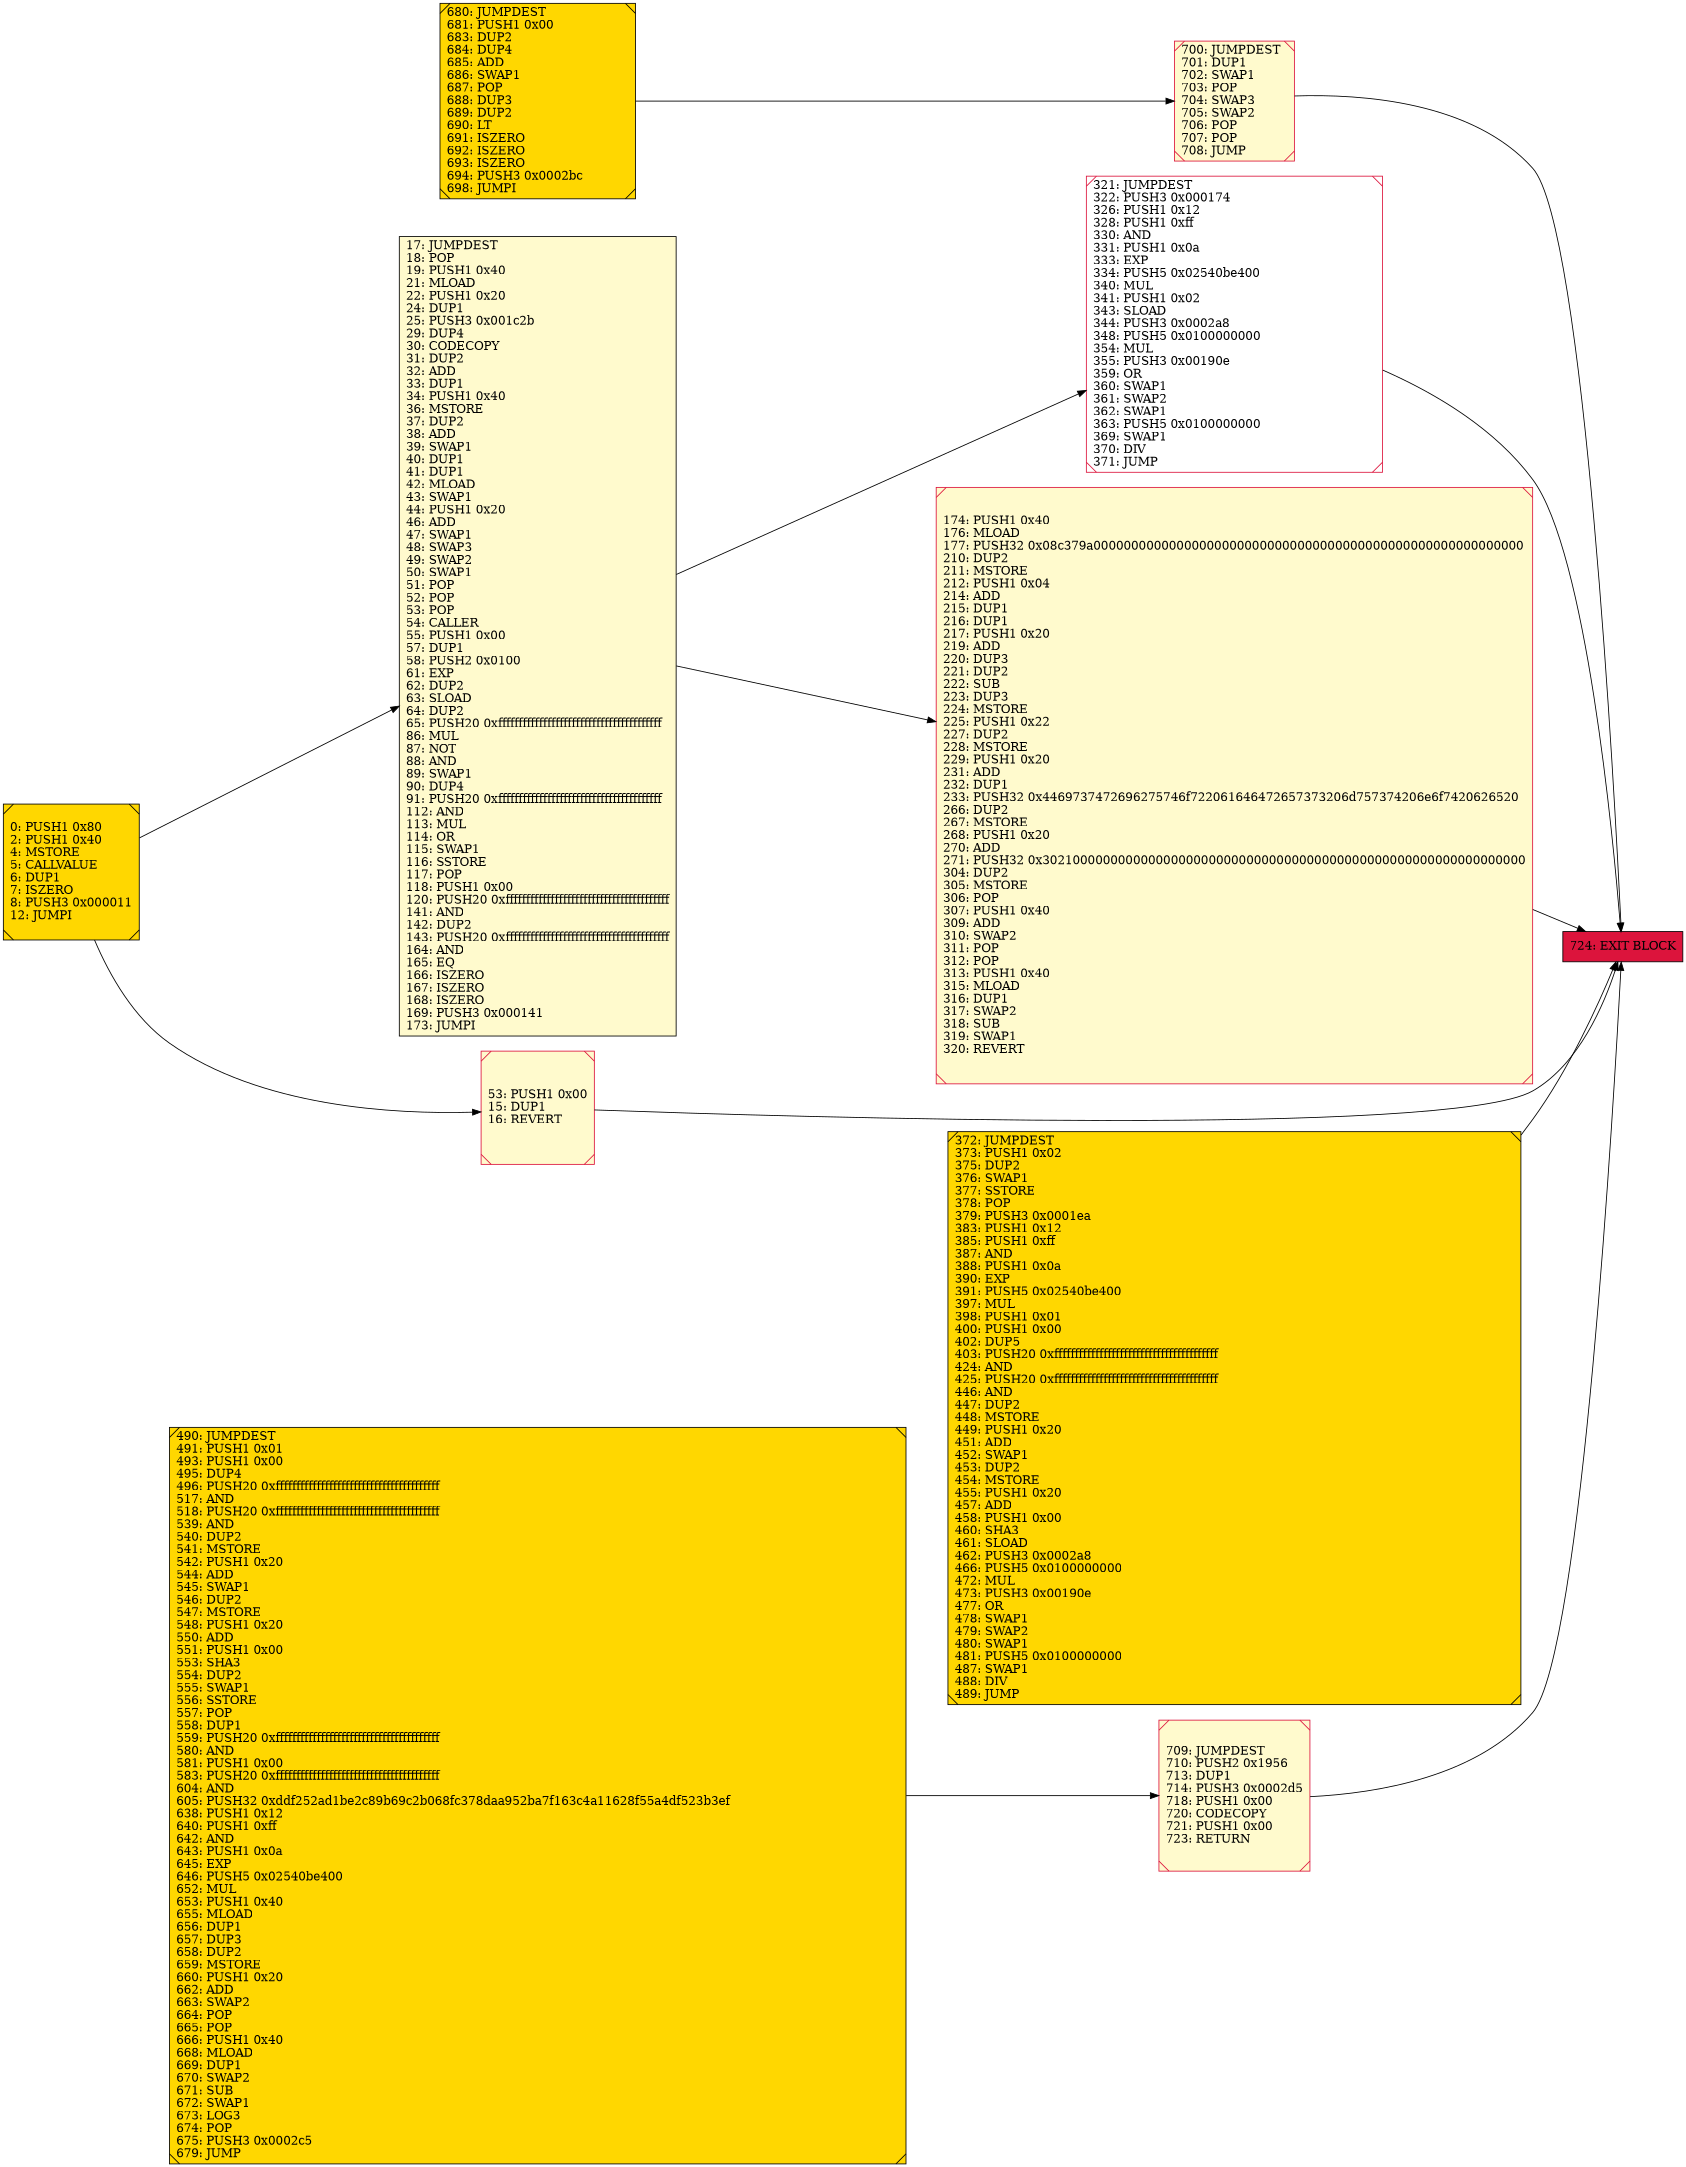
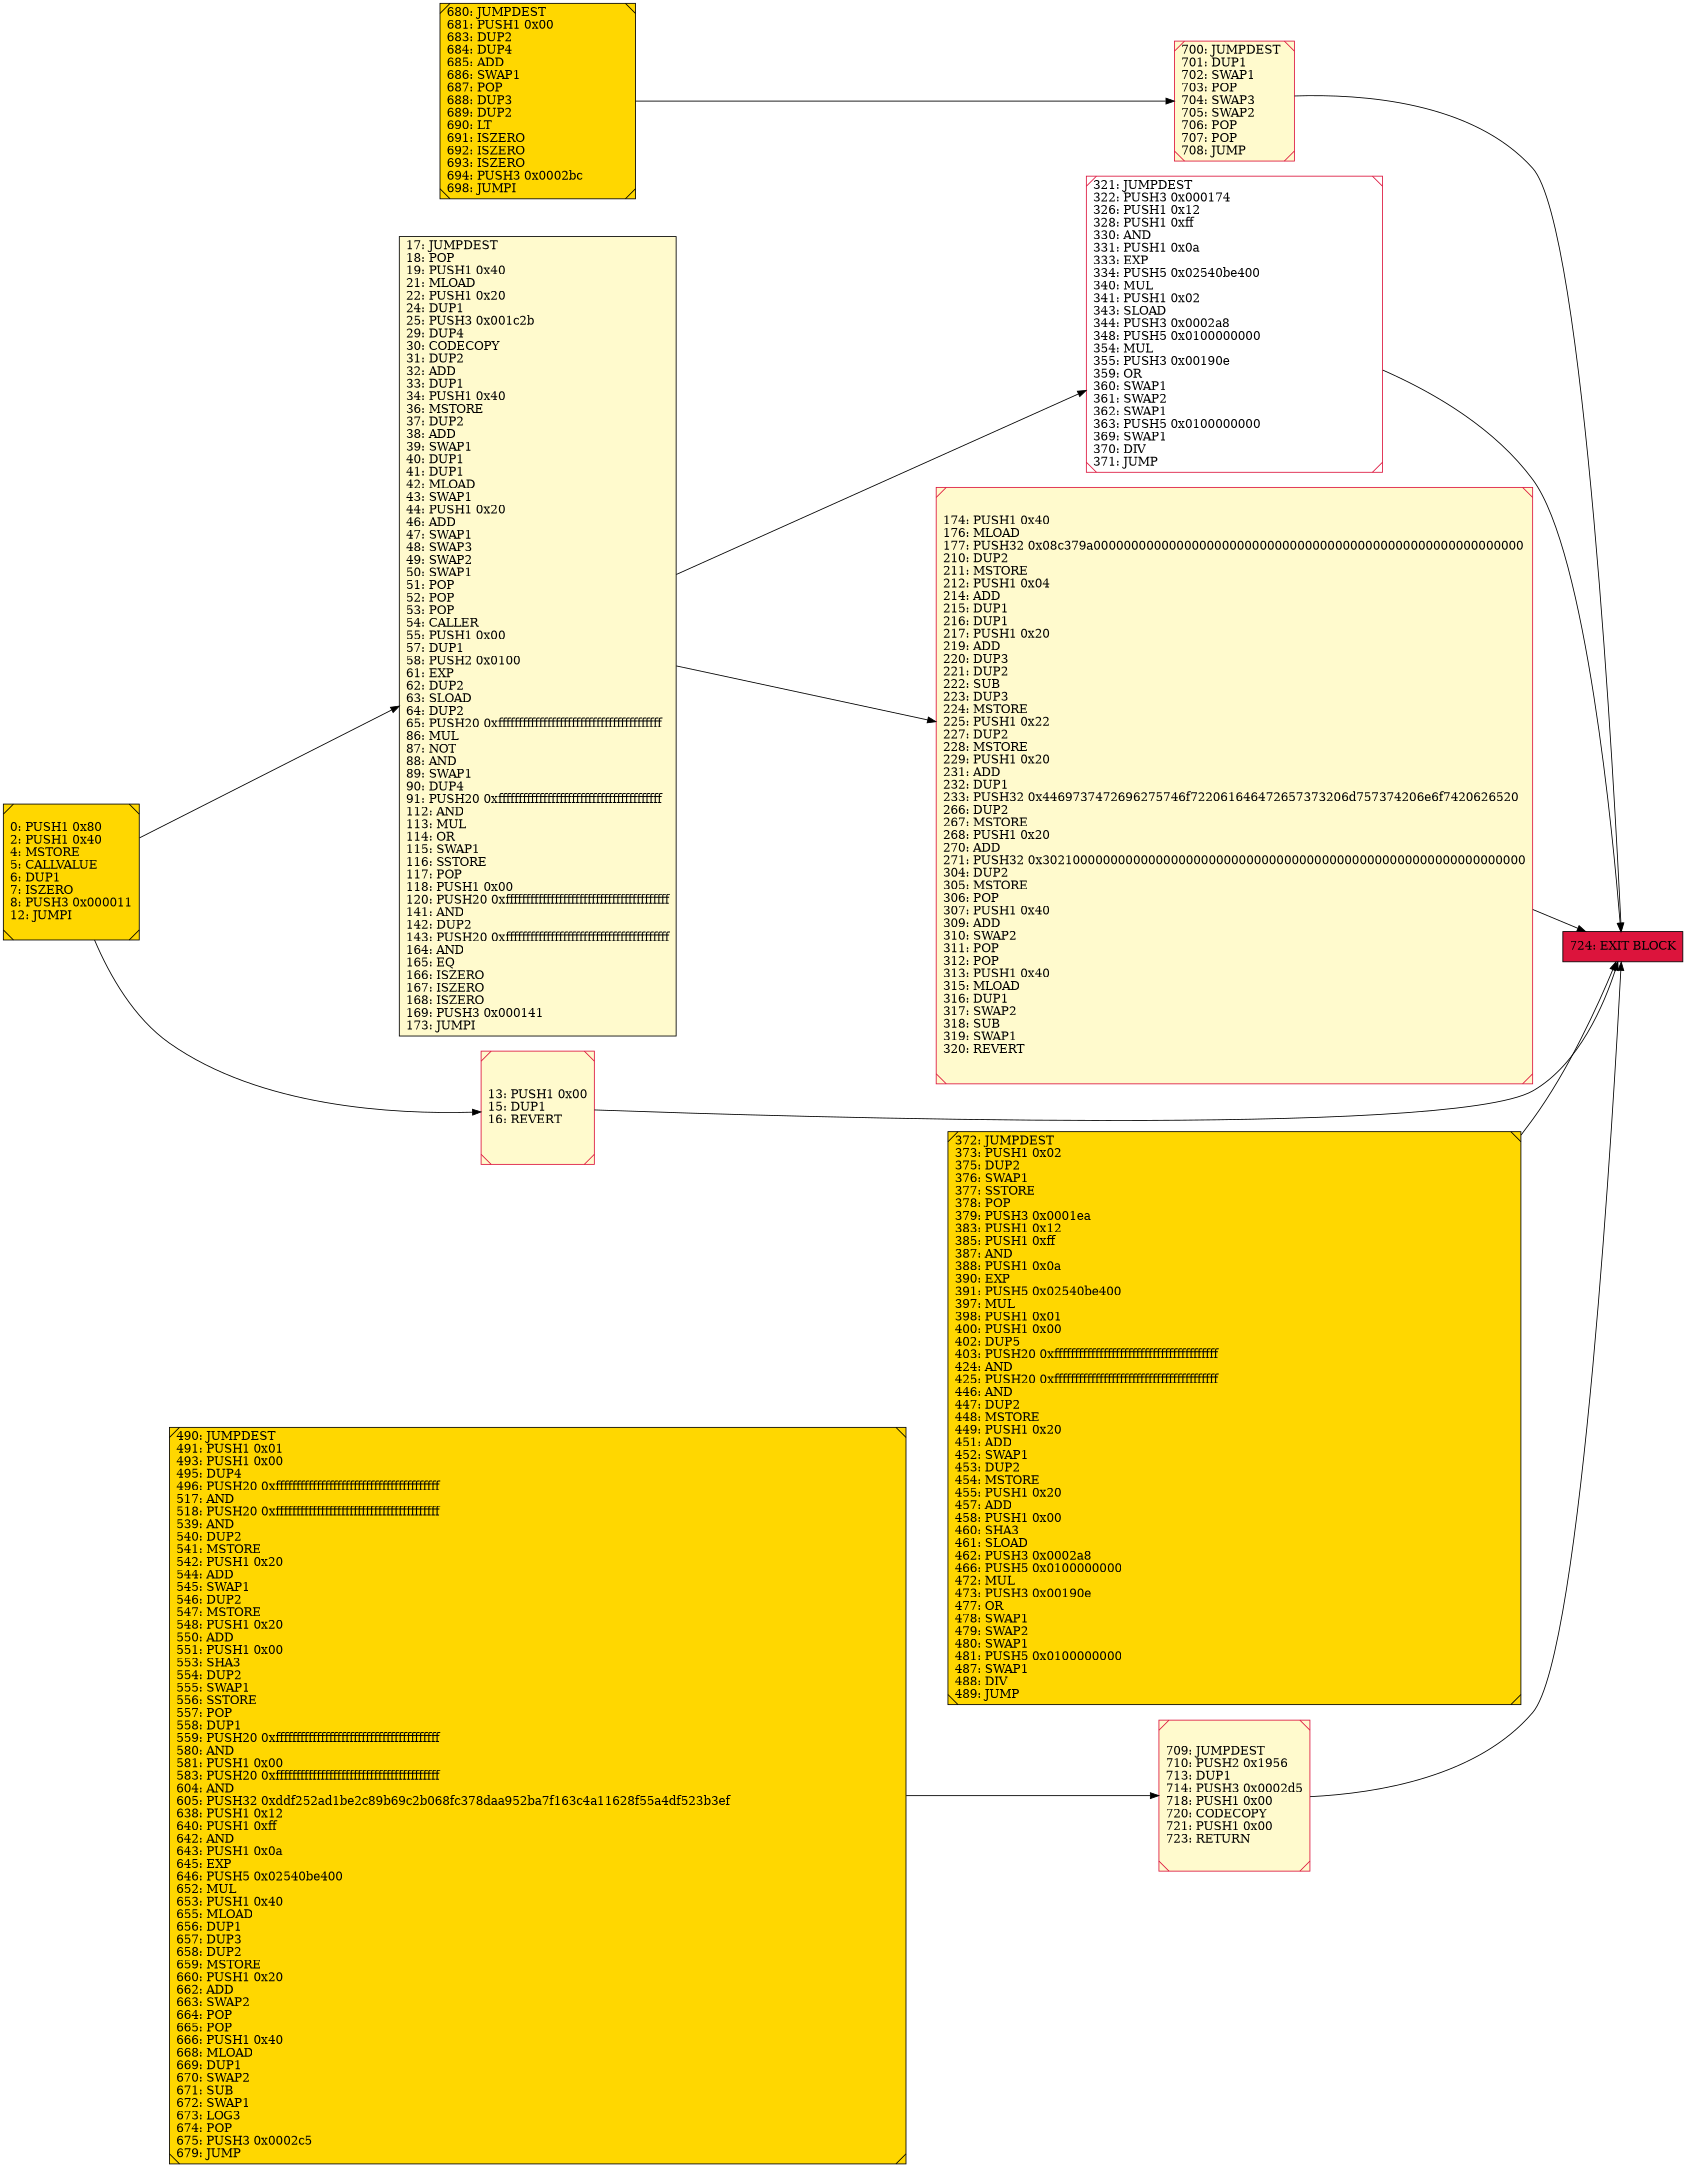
node "53: PUSH1 0x00 15: DUP1 16: REVERT": label "53: PUSH1 0x00 15: DUP1 16: REVERT" -> "13: PUSH1 0x00 15: DUP1 16: REVERT"
